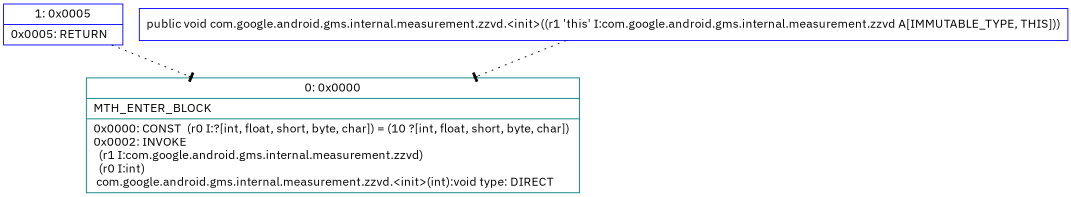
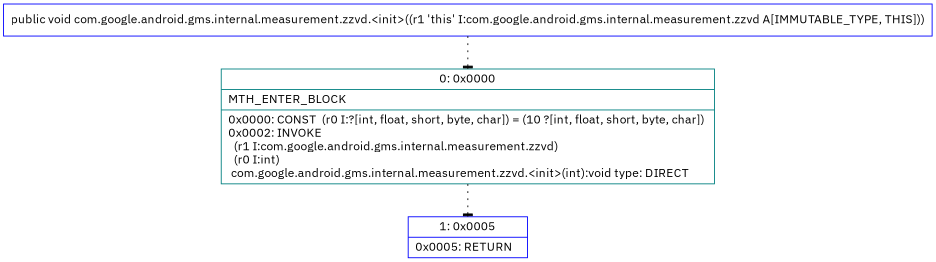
edge "1: 0x0005" -> "0: 0x0000": reversed
